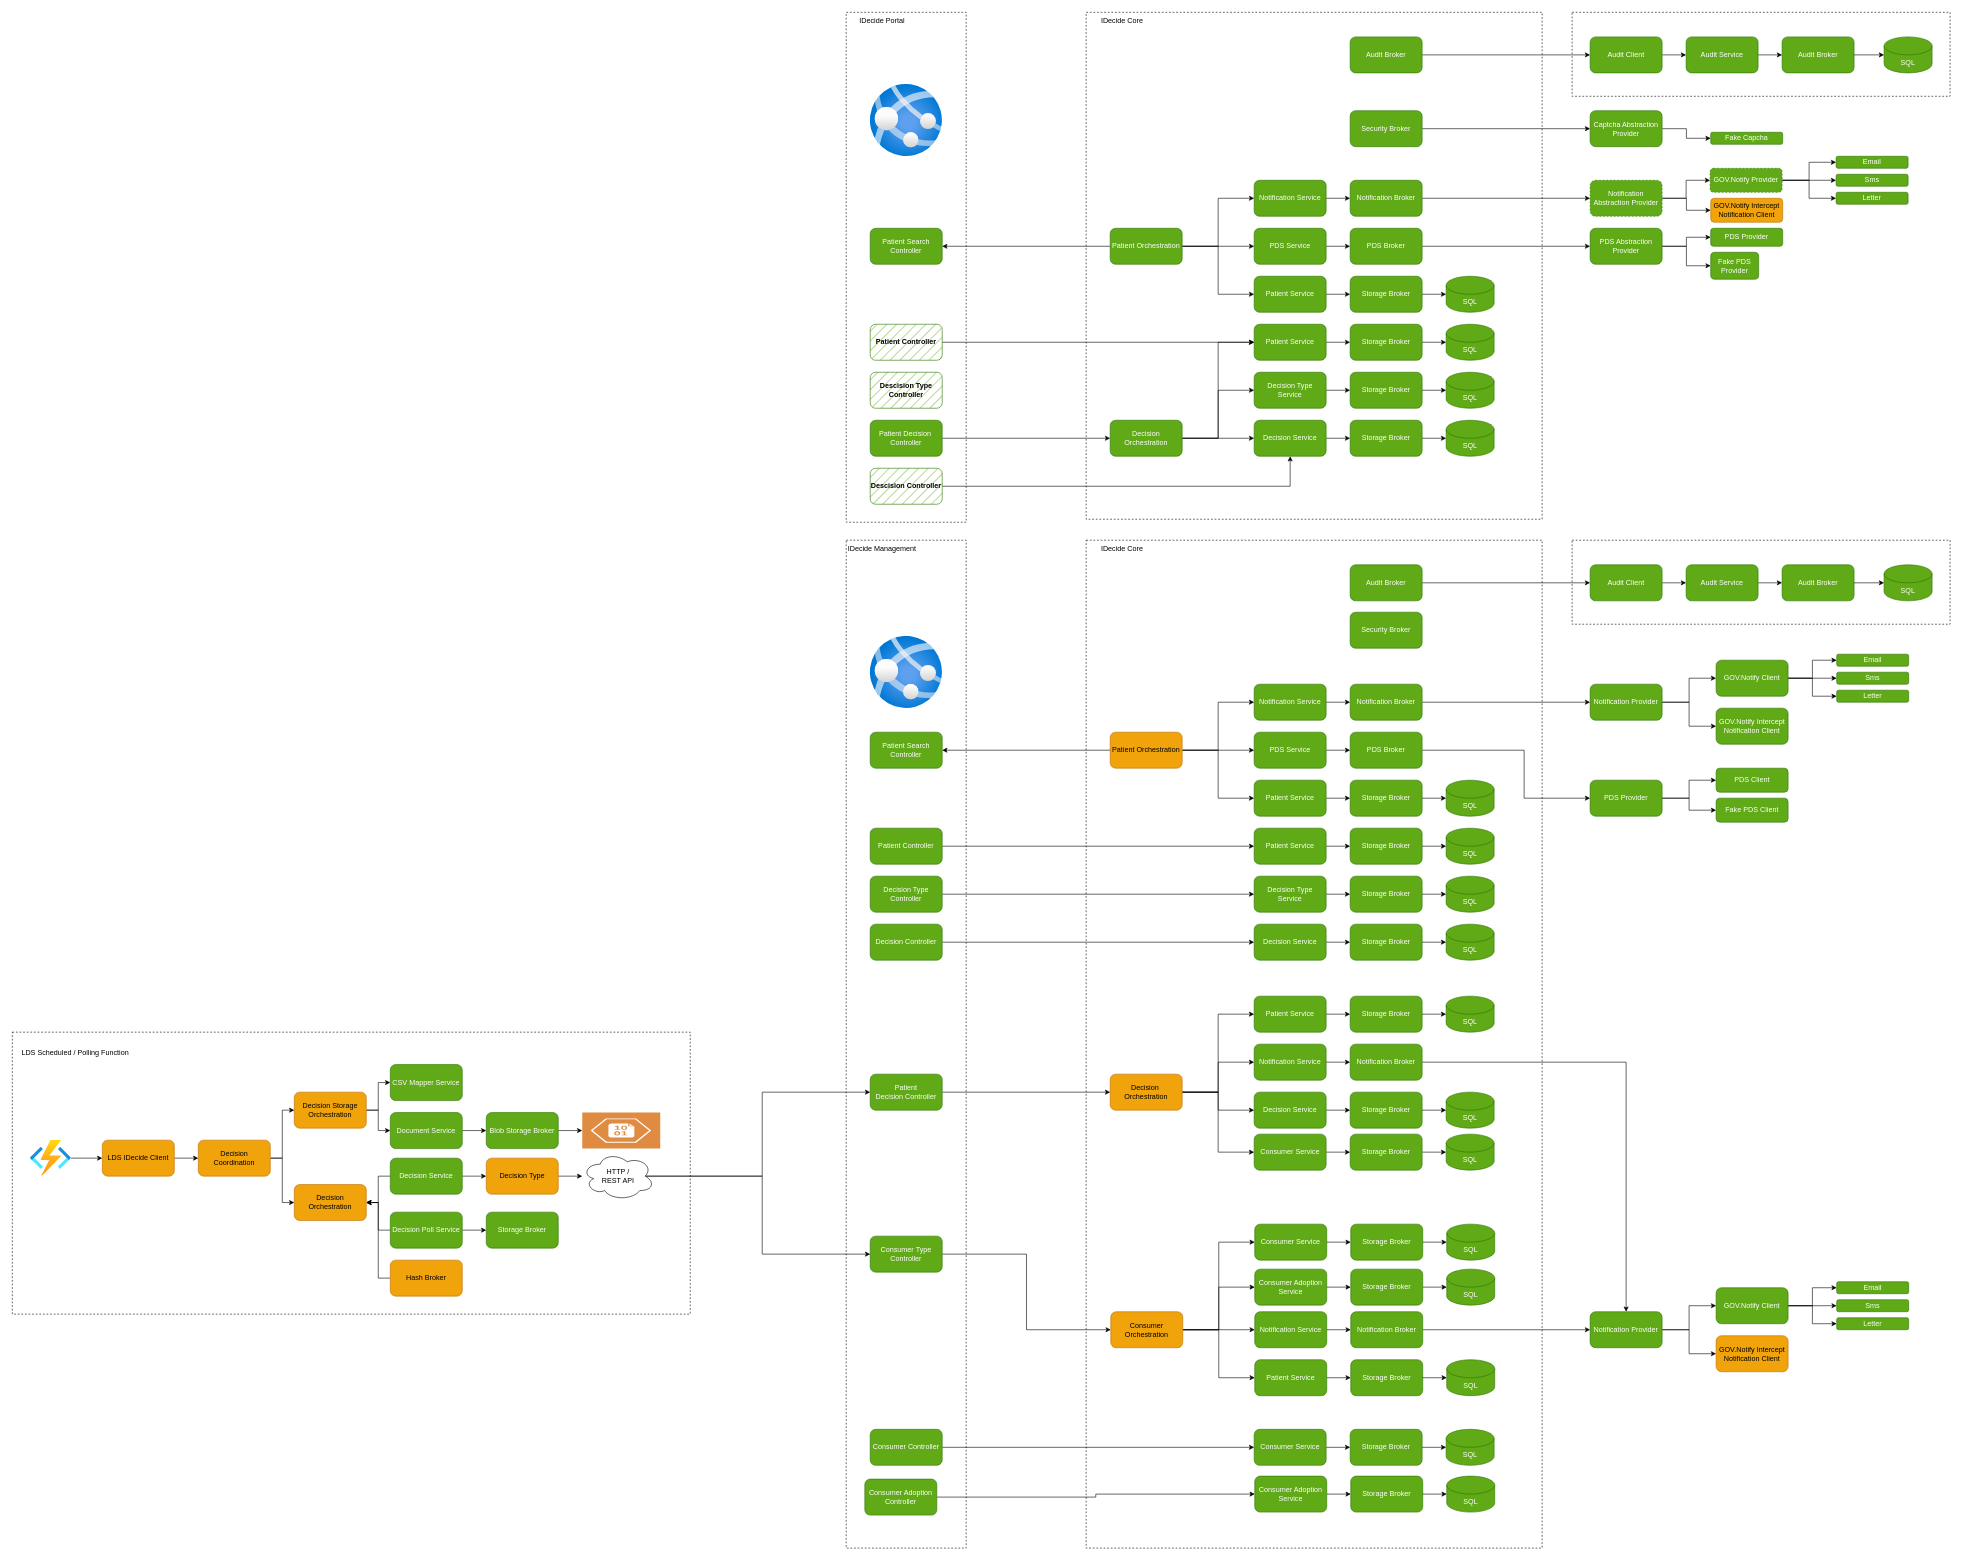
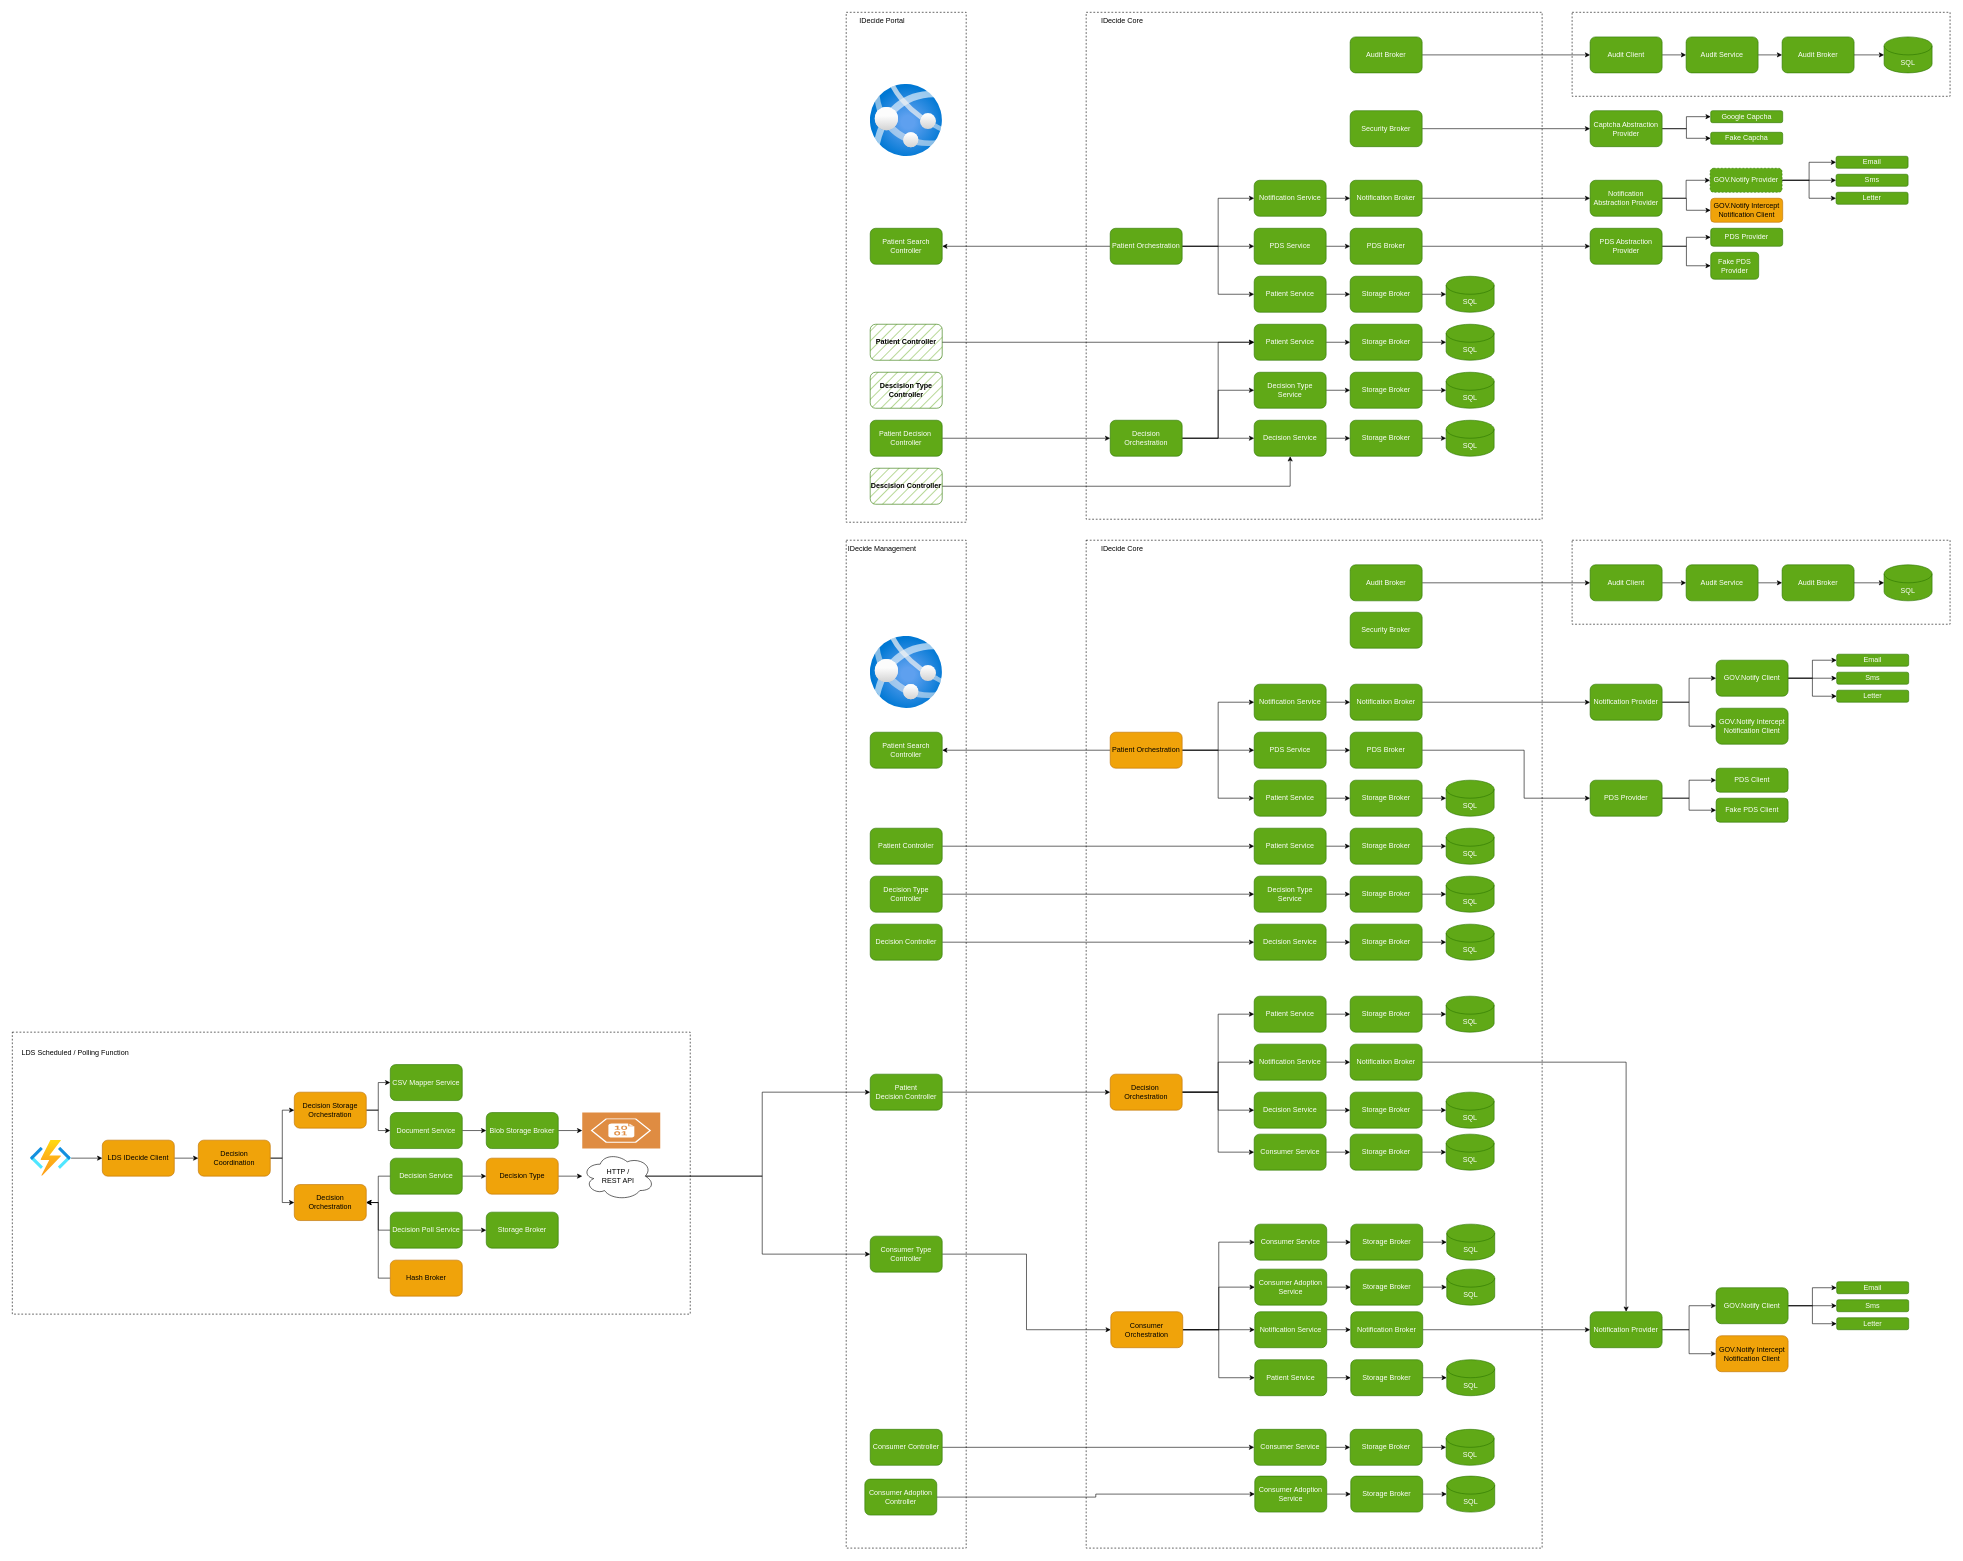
node "Google Capcha": added
edge "Captcha Abstraction Provider" -> "Google Capcha": added
node "Notification Abstraction Provider": style dashed -> solid
